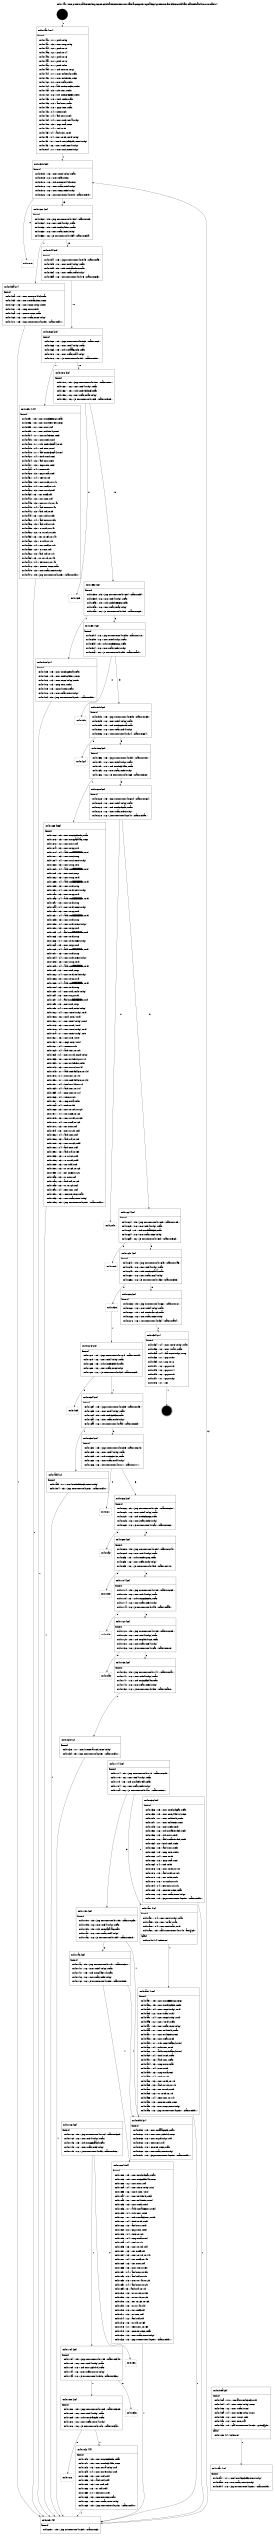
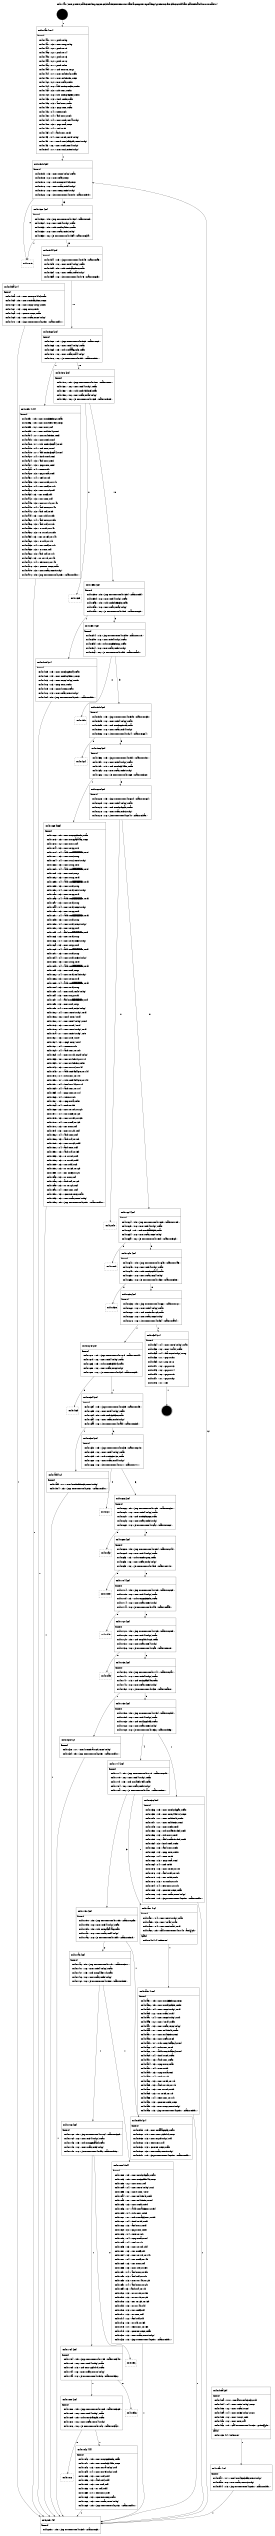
edge "0x401528 [28]" -> "0x401b5a [27]": now "0x401528 [28]" -> "0x401e19"
edge "0x401d3e" -> "0x401678 [28]": now "0x40165c [28]" -> "0x401678 [28]"
node "0x401758 [28]": added
edge "0x4017ac [28]" -> "0x4019bb [27]": now "0x4017ac [28]" -> "0x4017c8 [28]"
edge "0x401ba7 [18]" -> "0x402051 [5]": added, label "1"
